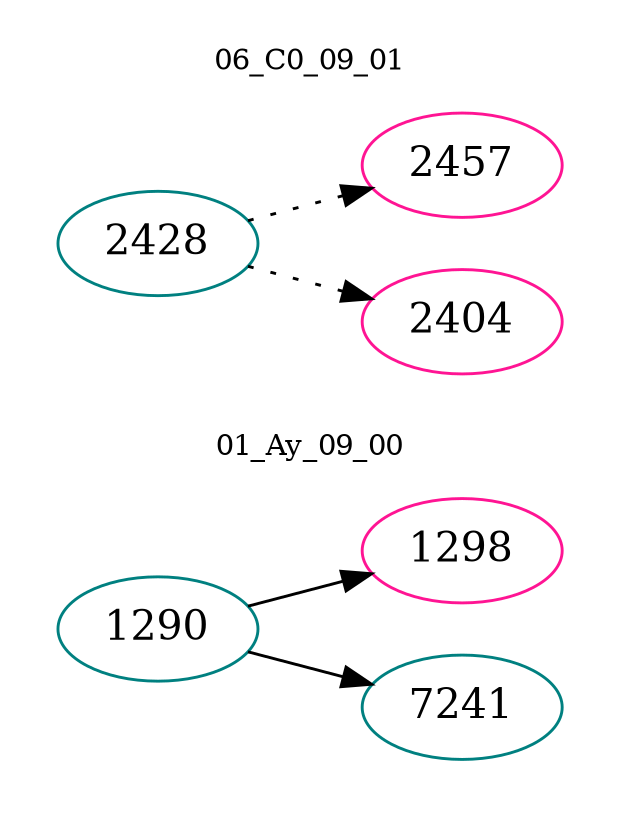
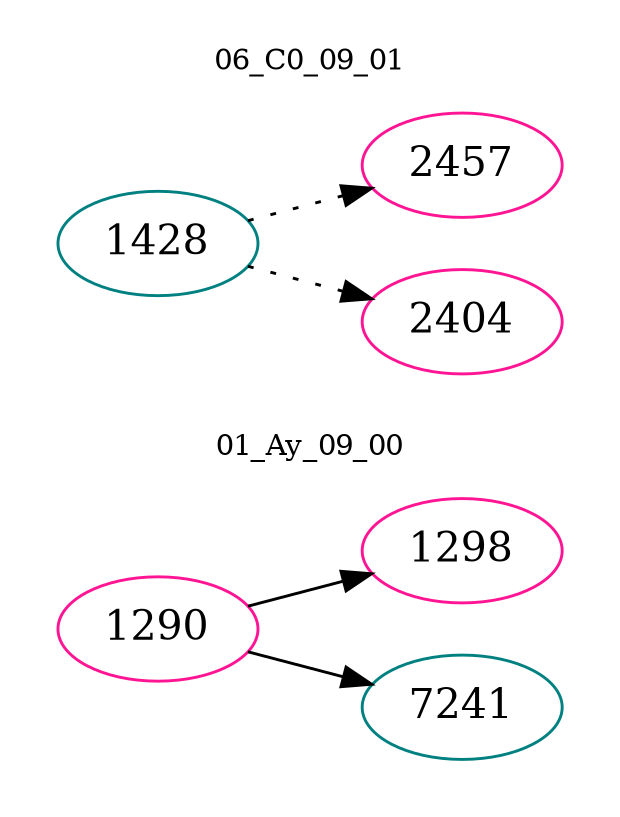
node "2428": label "2428" -> "1428"
node "1290": color teal -> deeppink
